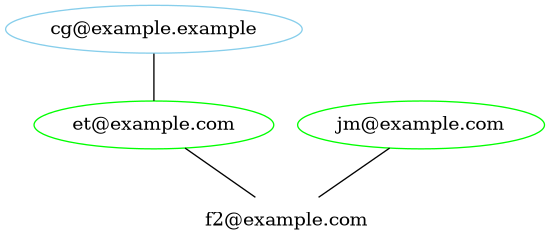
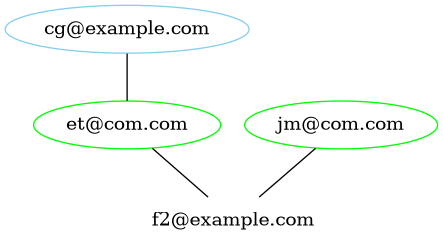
node "cg@example.example": label "cg@example.example" -> "cg@example.com"
node "et@example.com": label "et@example.com" -> "et@com.com"
node "jm@example.com": label "jm@example.com" -> "jm@com.com"
